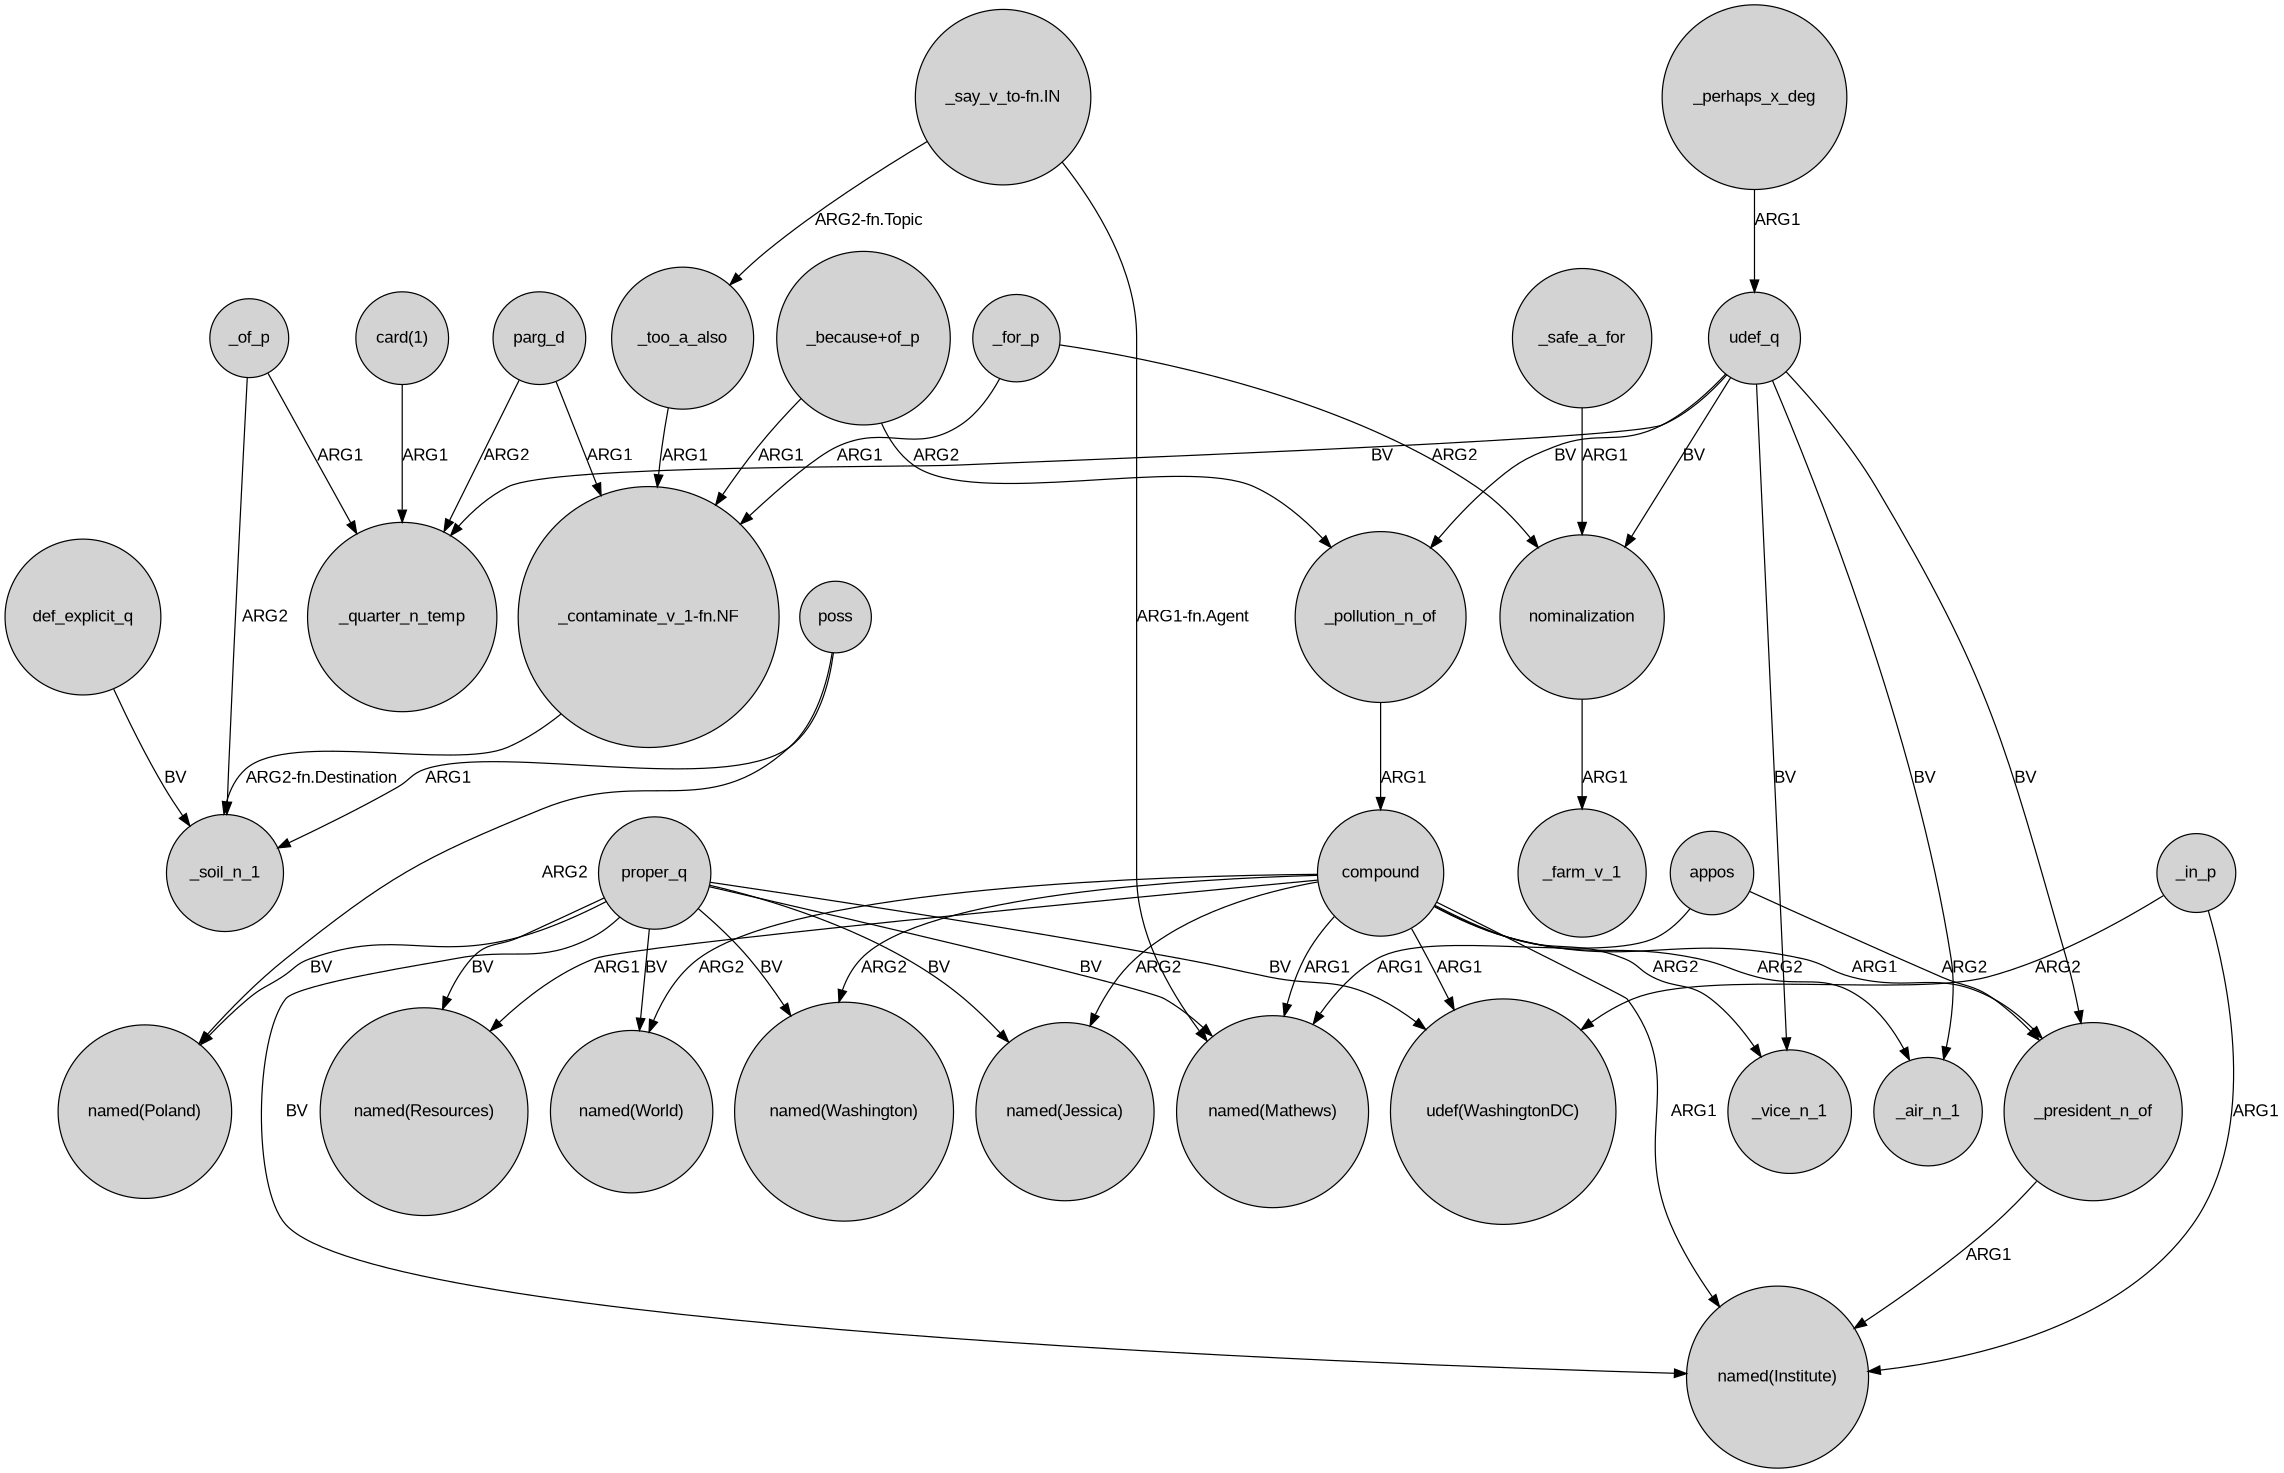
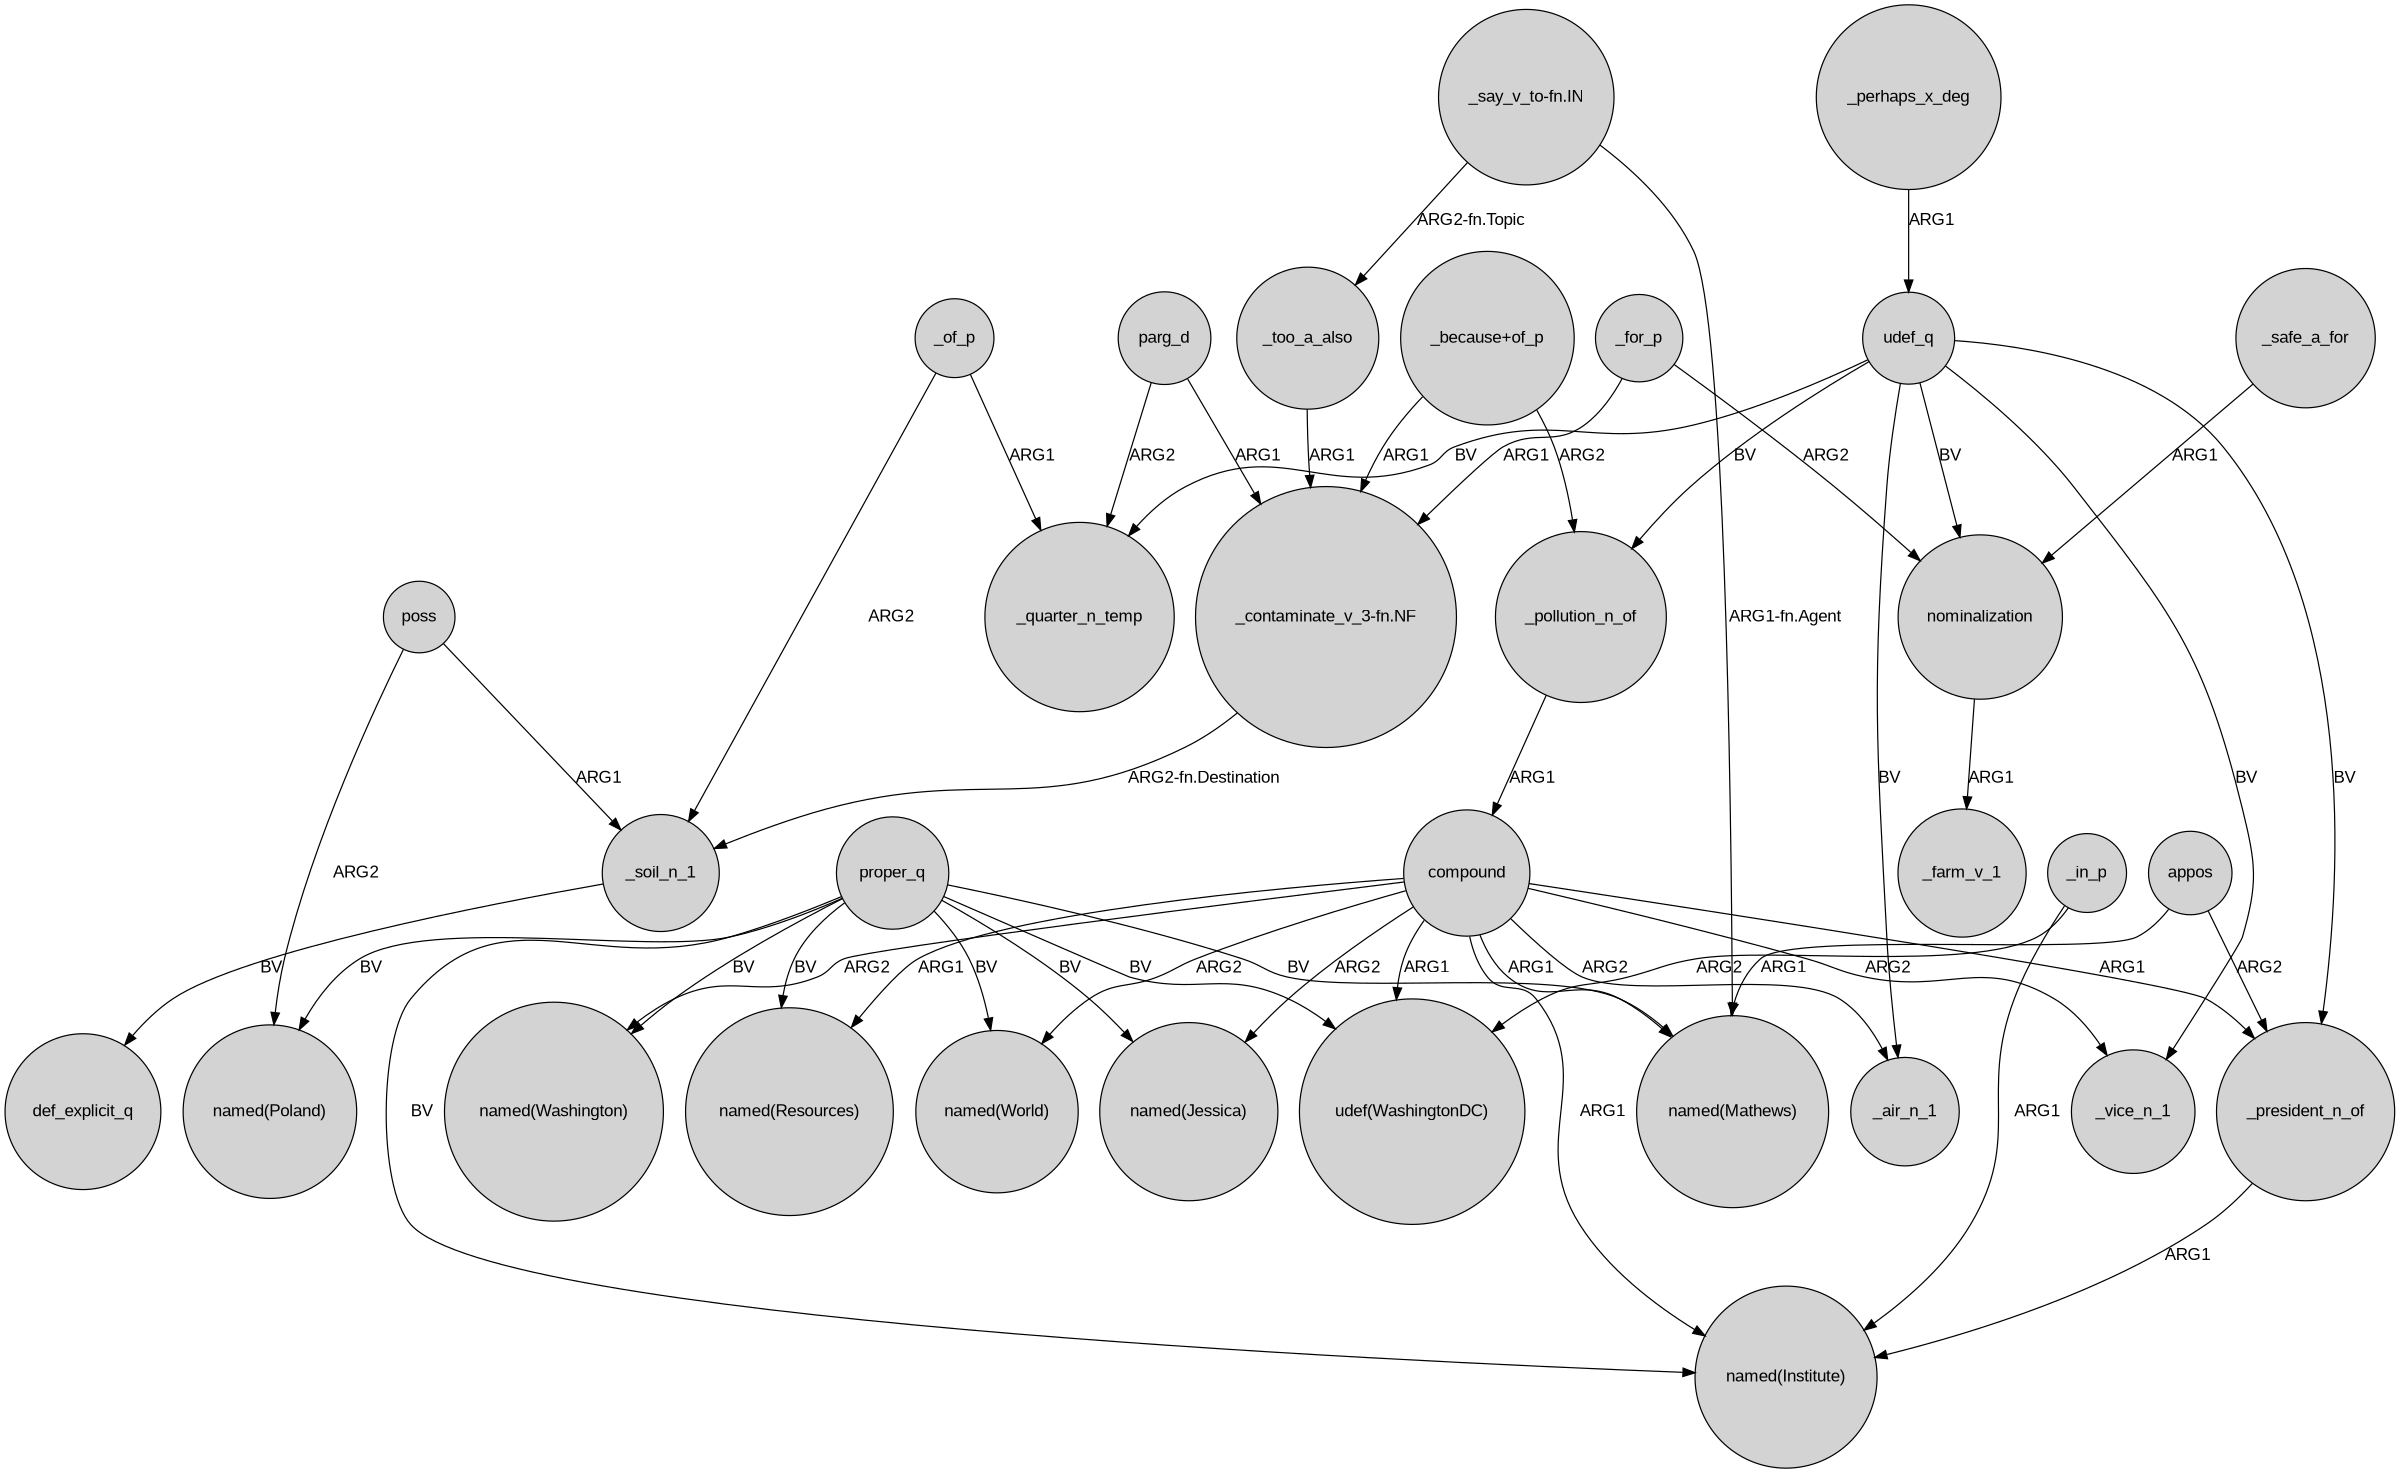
node "card(1)": removed
node "_contaminate_v_1-fn.NF": label "_contaminate_v_1-fn.NF" -> "_contaminate_v_3-fn.NF"
edge "def_explicit_q" -> "_soil_n_1": reversed
